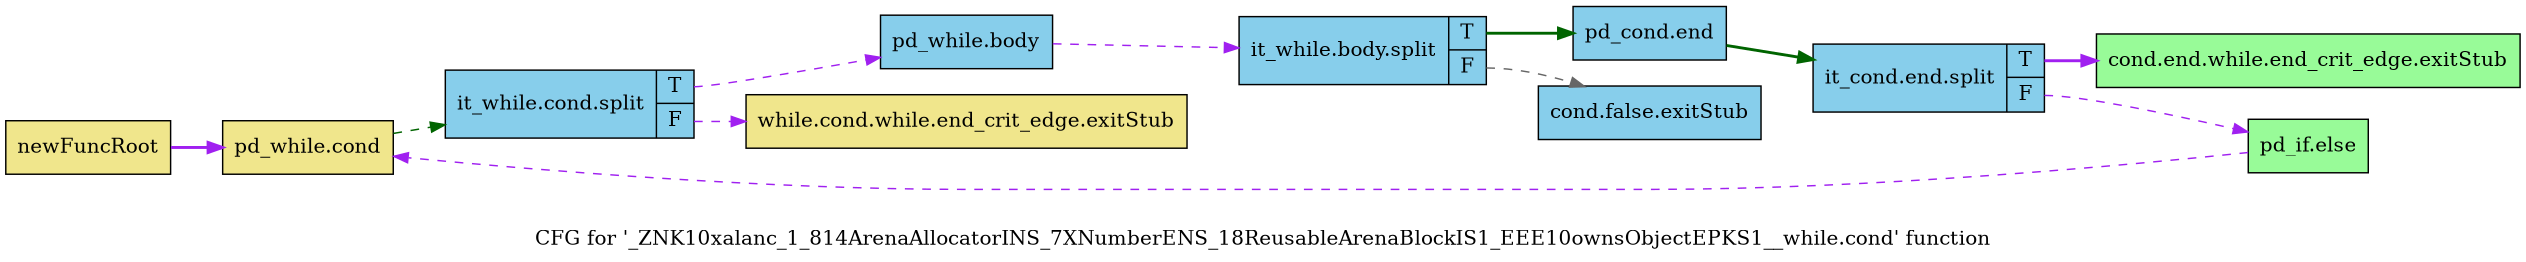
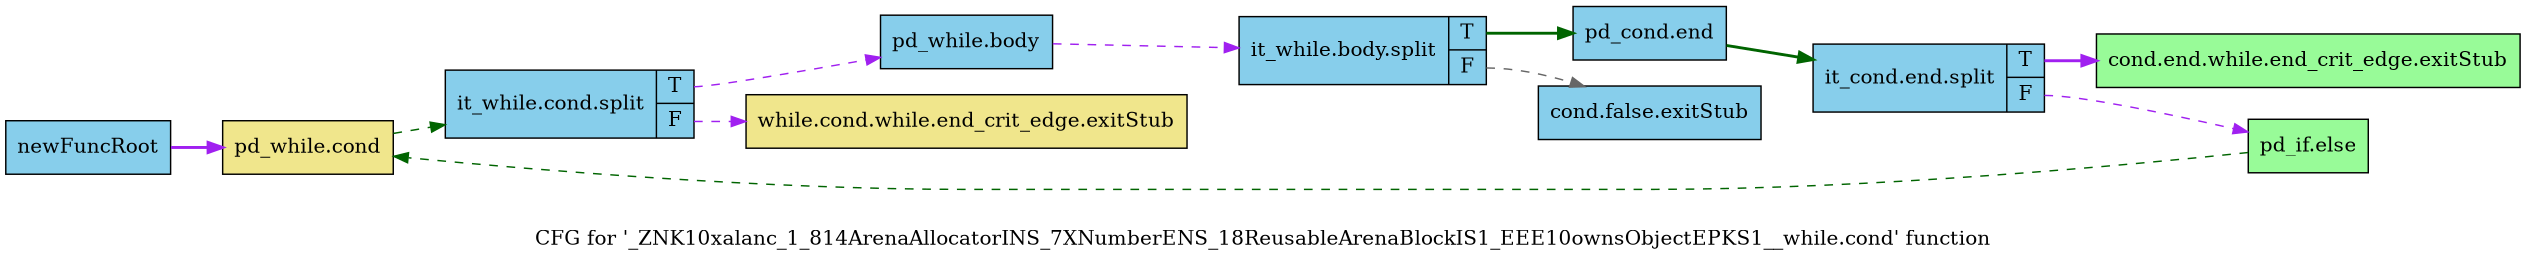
node "newFuncRoot": fillcolor khaki -> skyblue
edge "pd_if.else" -> "pd_while.cond": color purple -> darkgreen
